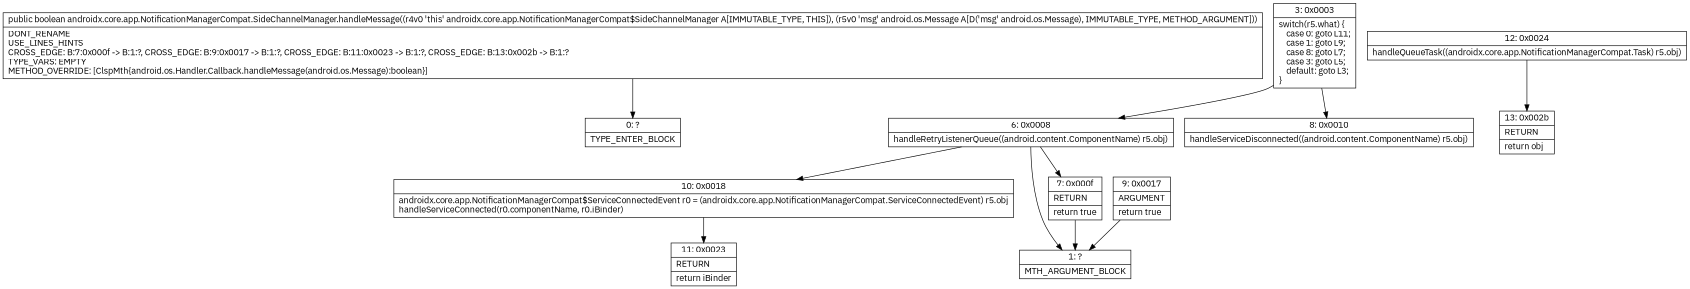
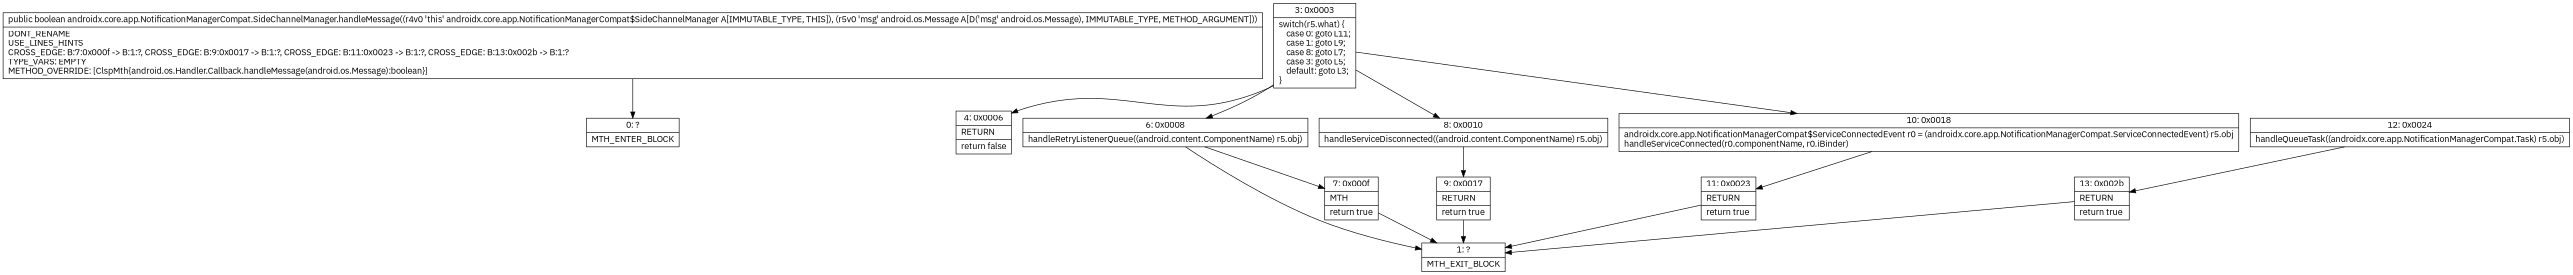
node "4: 0x0006": added
node "0: ?": text "TYPE_ENTER_BLOCK" -> "MTH_ENTER_BLOCK"
node "13: 0x002b": text "return obj" -> "return true"
edge "8: 0x0010" -> "9: 0x0017": added
edge "6: 0x0008" -> "10: 0x0018": now "3: 0x0003" -> "10: 0x0018"
node "7: 0x000f": text "RETURN" -> "MTH"
node "9: 0x0017": text "ARGUMENT" -> "RETURN"
edge "11: 0x0023" -> "1: ?": added
edge "13: 0x002b" -> "1: ?": added
node "1: ?": text "MTH_ARGUMENT_BLOCK" -> "MTH_EXIT_BLOCK"
node "11: 0x0023": text "return iBinder" -> "return true"
